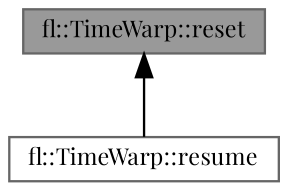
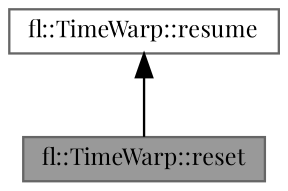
edge "fl::TimeWarp::resume" -> "fl::TimeWarp::reset": reversed
